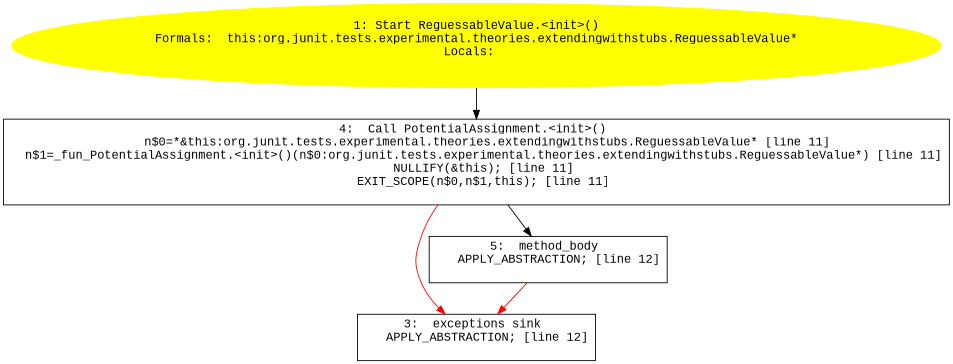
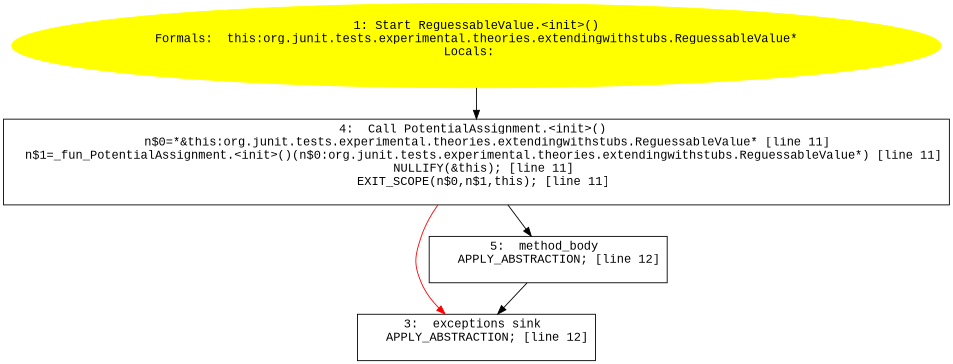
edge "5:  method_body APPLY_ABSTRACTION; [line 12]" -> "3:  exceptions sink APPLY_ABSTRACTION; [line 12]": color red -> black
